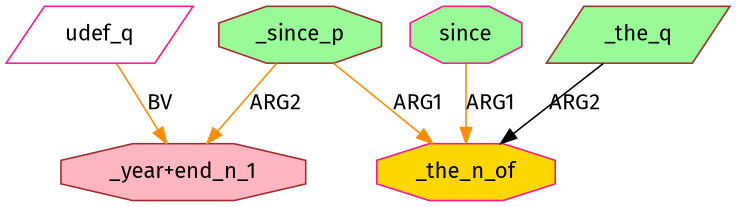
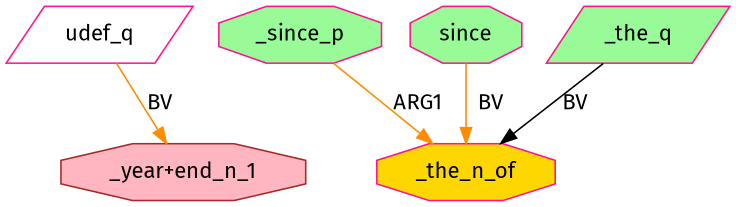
node "_since_p": color brown -> deeppink
node "_the_q": color brown -> deeppink
edge "_since_p" -> "_year+end_n_1": removed, label "ARG2"
edge "since" -> "_the_n_of": label "ARG1" -> "BV"
edge "_the_q" -> "_the_n_of": label "ARG2" -> "BV"
